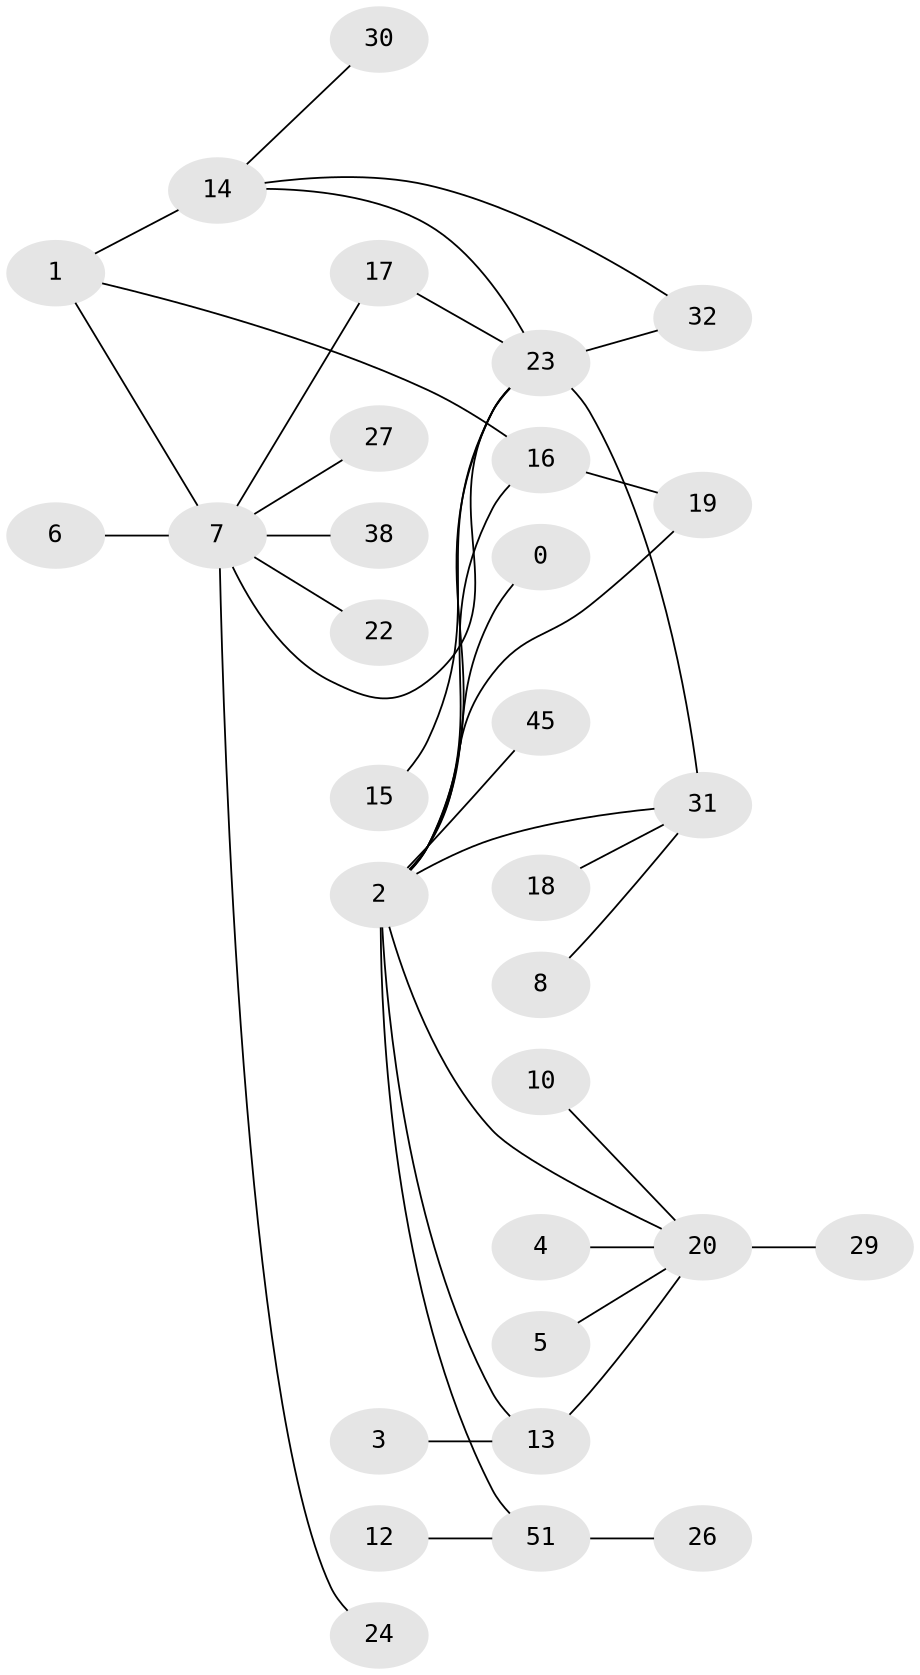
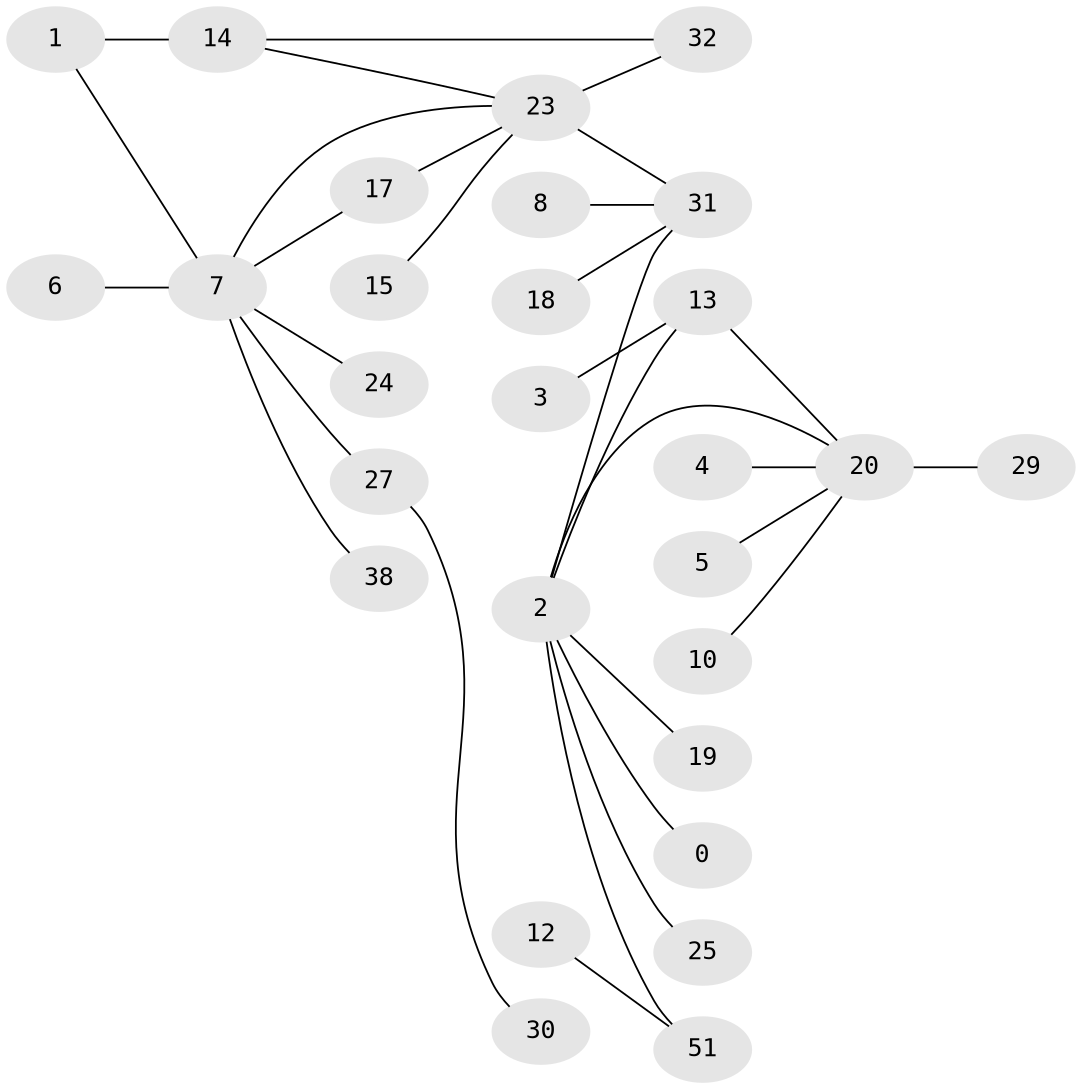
edge "30" -- "14": now "30" -- "27"
node "16": removed
edge "23" -- "2": removed
node "22": removed
node "45": label "45" -> "25"
node "26": removed
